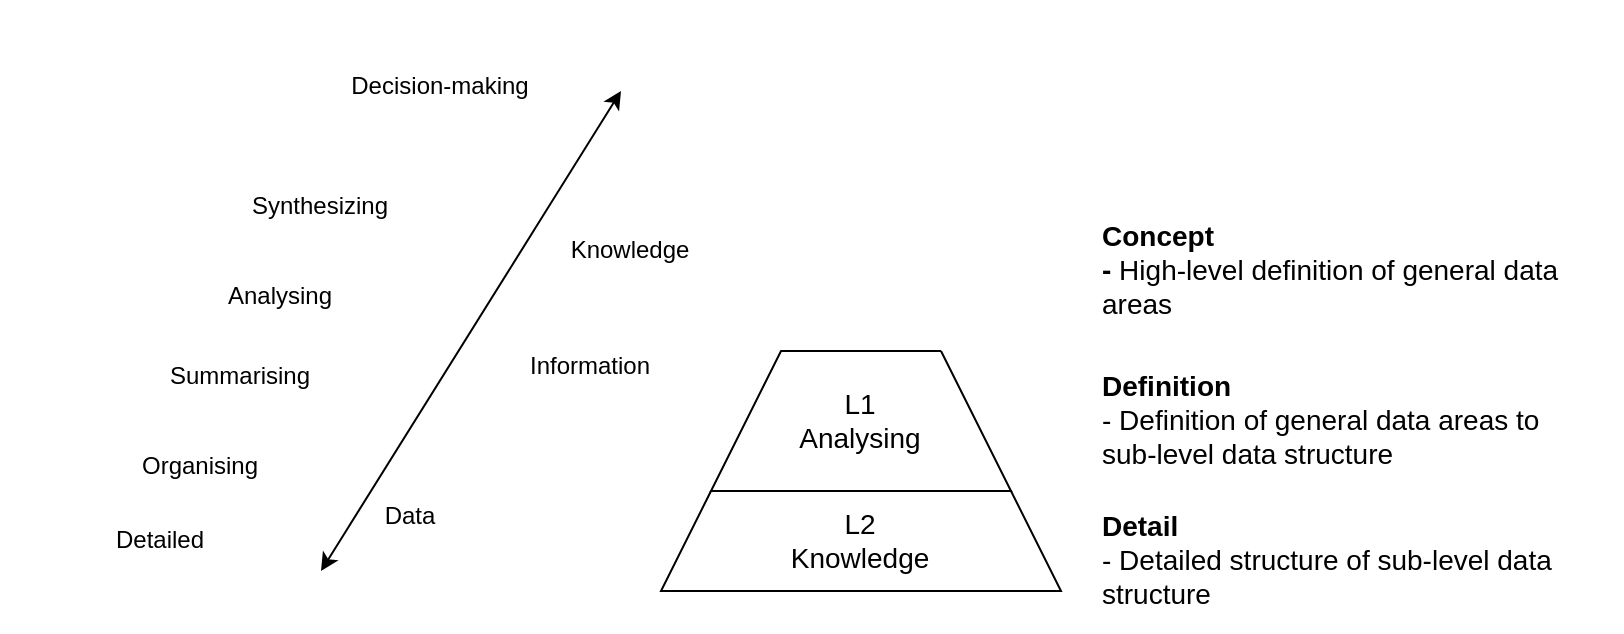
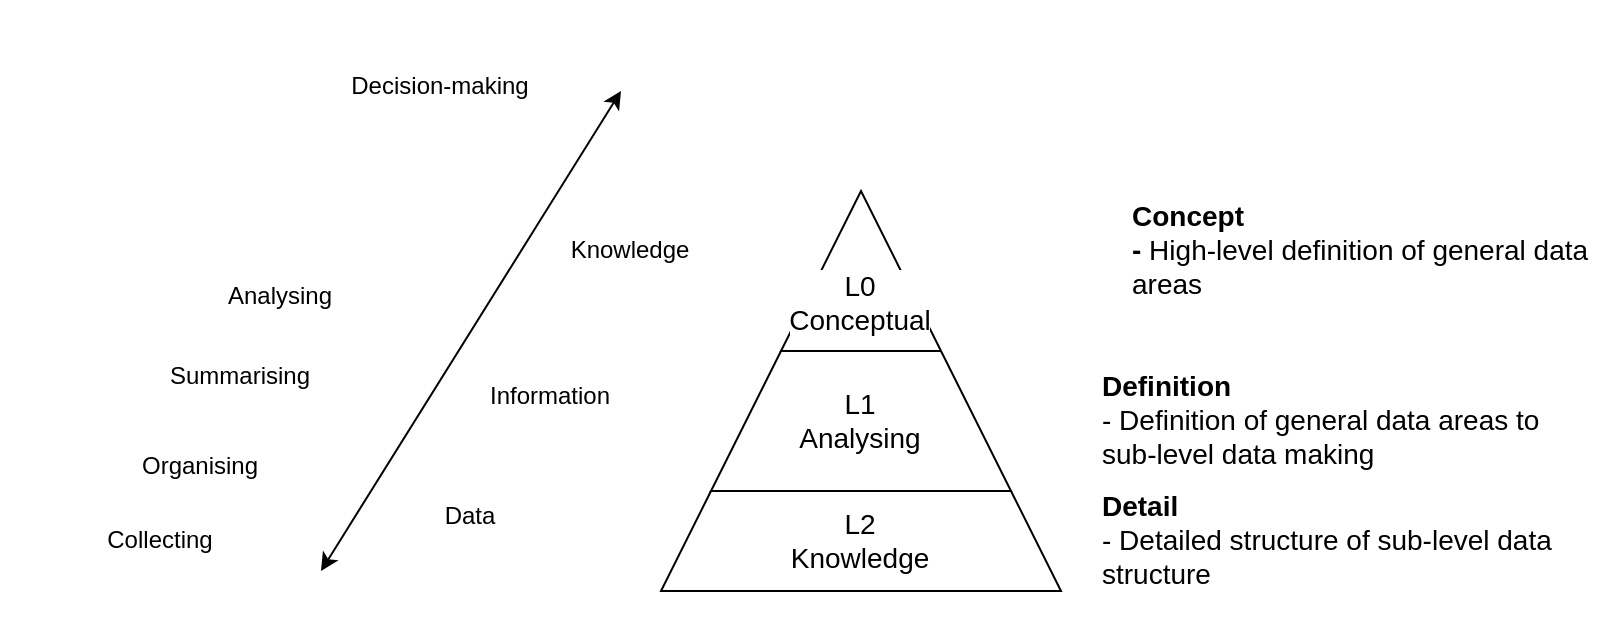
node "Synthesizing": removed
node "L0Conceptual": added
node "Concept - High-level definition of general data areas": moved (1341, 271) -> (1371, 251)
node "Information": moved (591, 366) -> (551, 396)
node "Definition- Definition of general data areas to sub-level data structure": label "Definition- Definition of general data areas to sub-level data structure" -> "Definition- Definition of general data areas to sub-level data making"
node "Data": moved (411, 516) -> (471, 516)
node "Detailed": label "Detailed" -> "Collecting"
node "Detail- Detailed structure of sub-level data structure": moved (1341, 561) -> (1341, 541)
